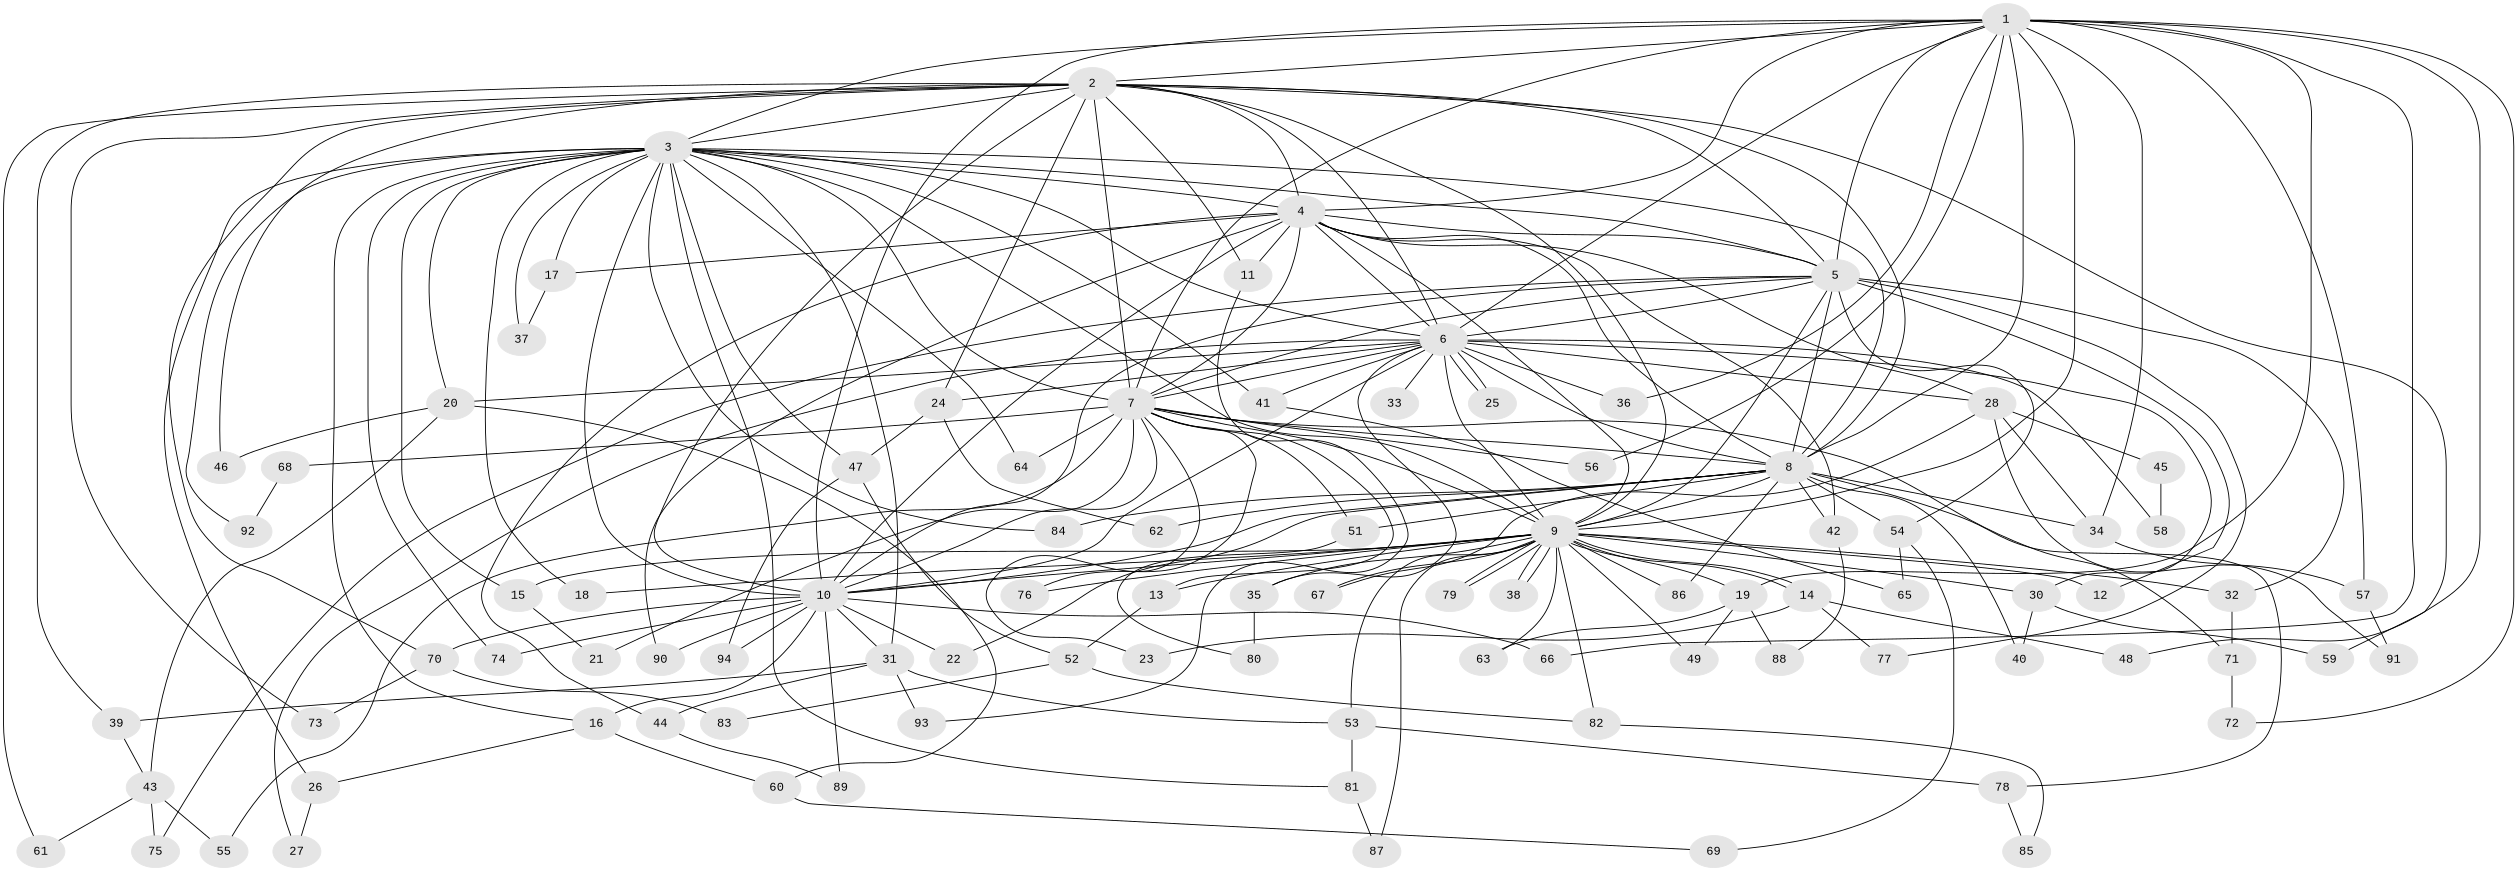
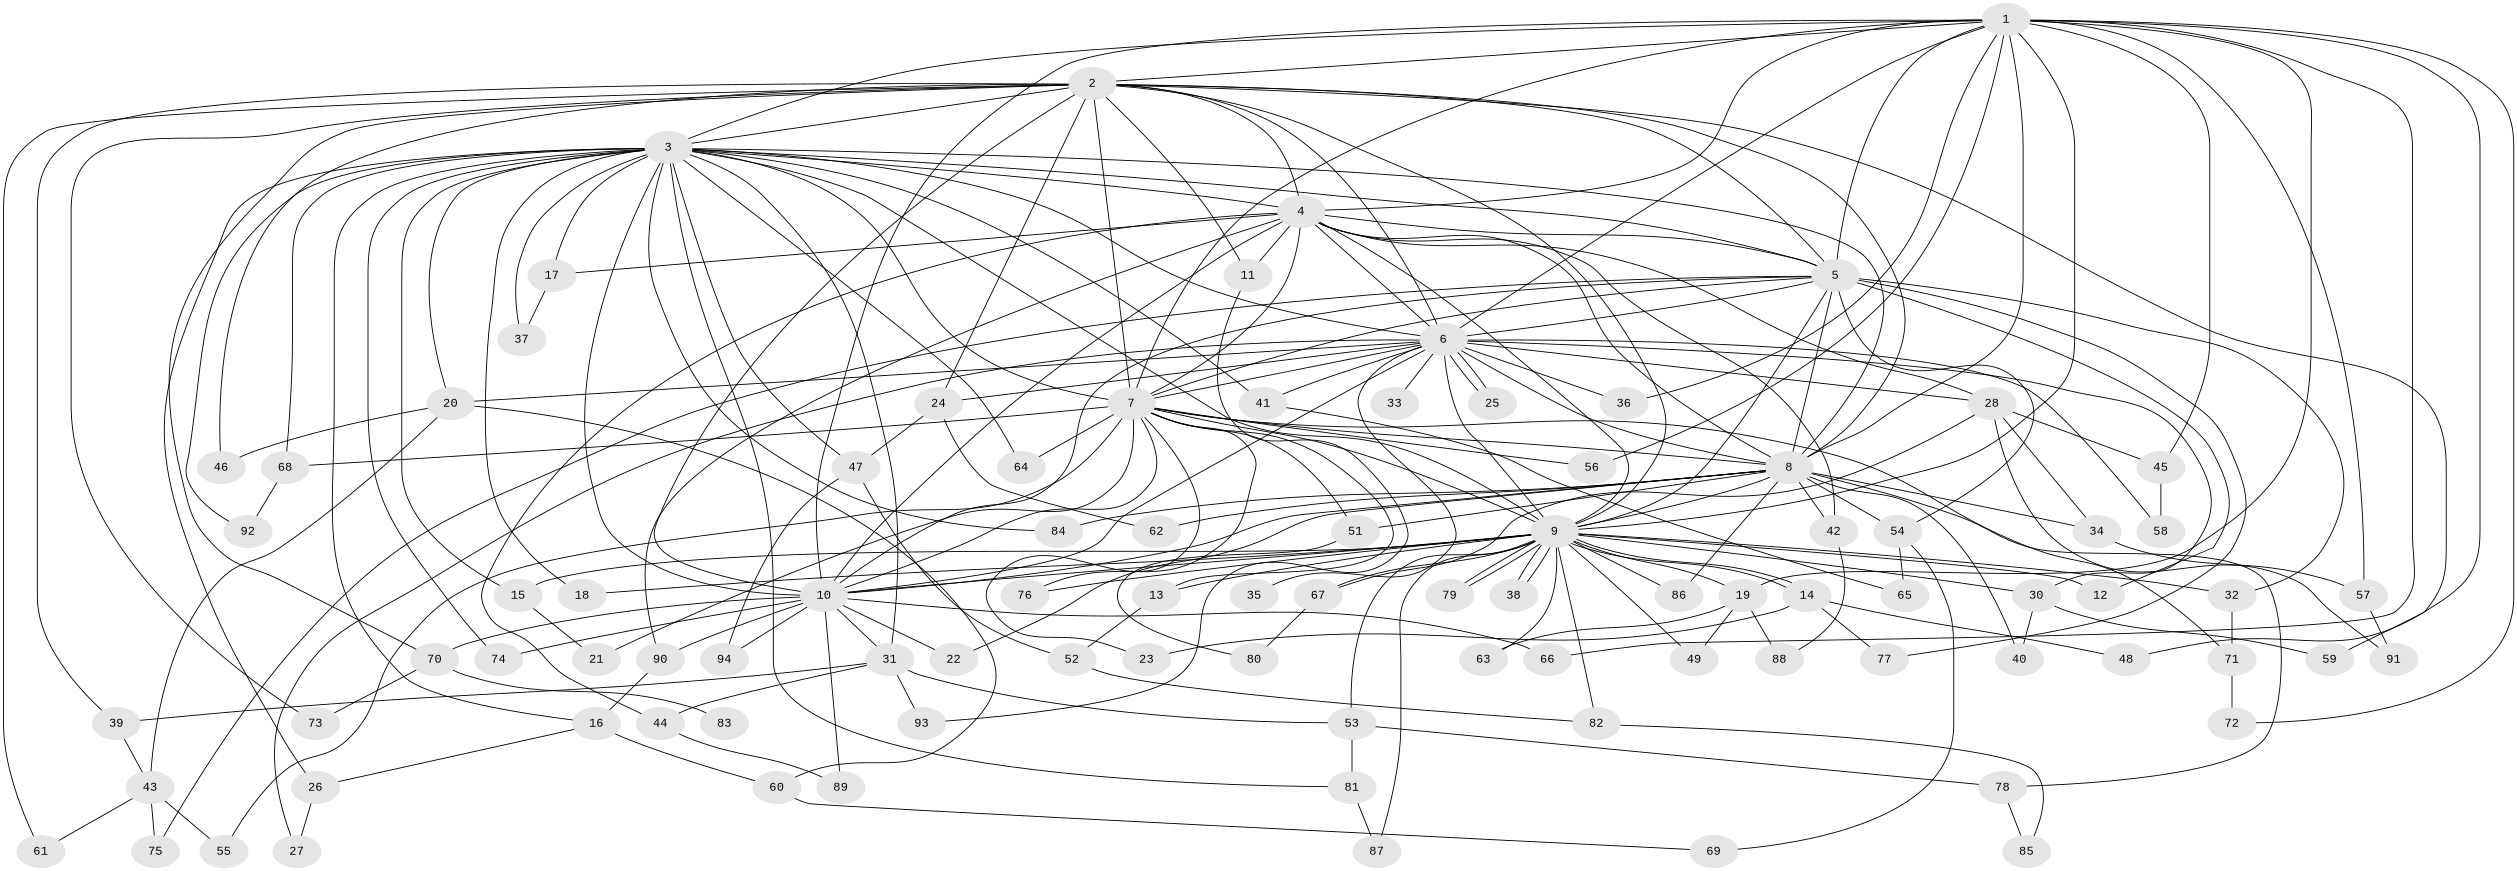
edge "3" -- "68": added
edge "1" -- "34": now "1" -- "45"
edge "9" -- "35": removed
edge "35" -- "80": now "67" -- "80"
edge "10" -- "16": now "90" -- "16"
edge "52" -- "83": removed
